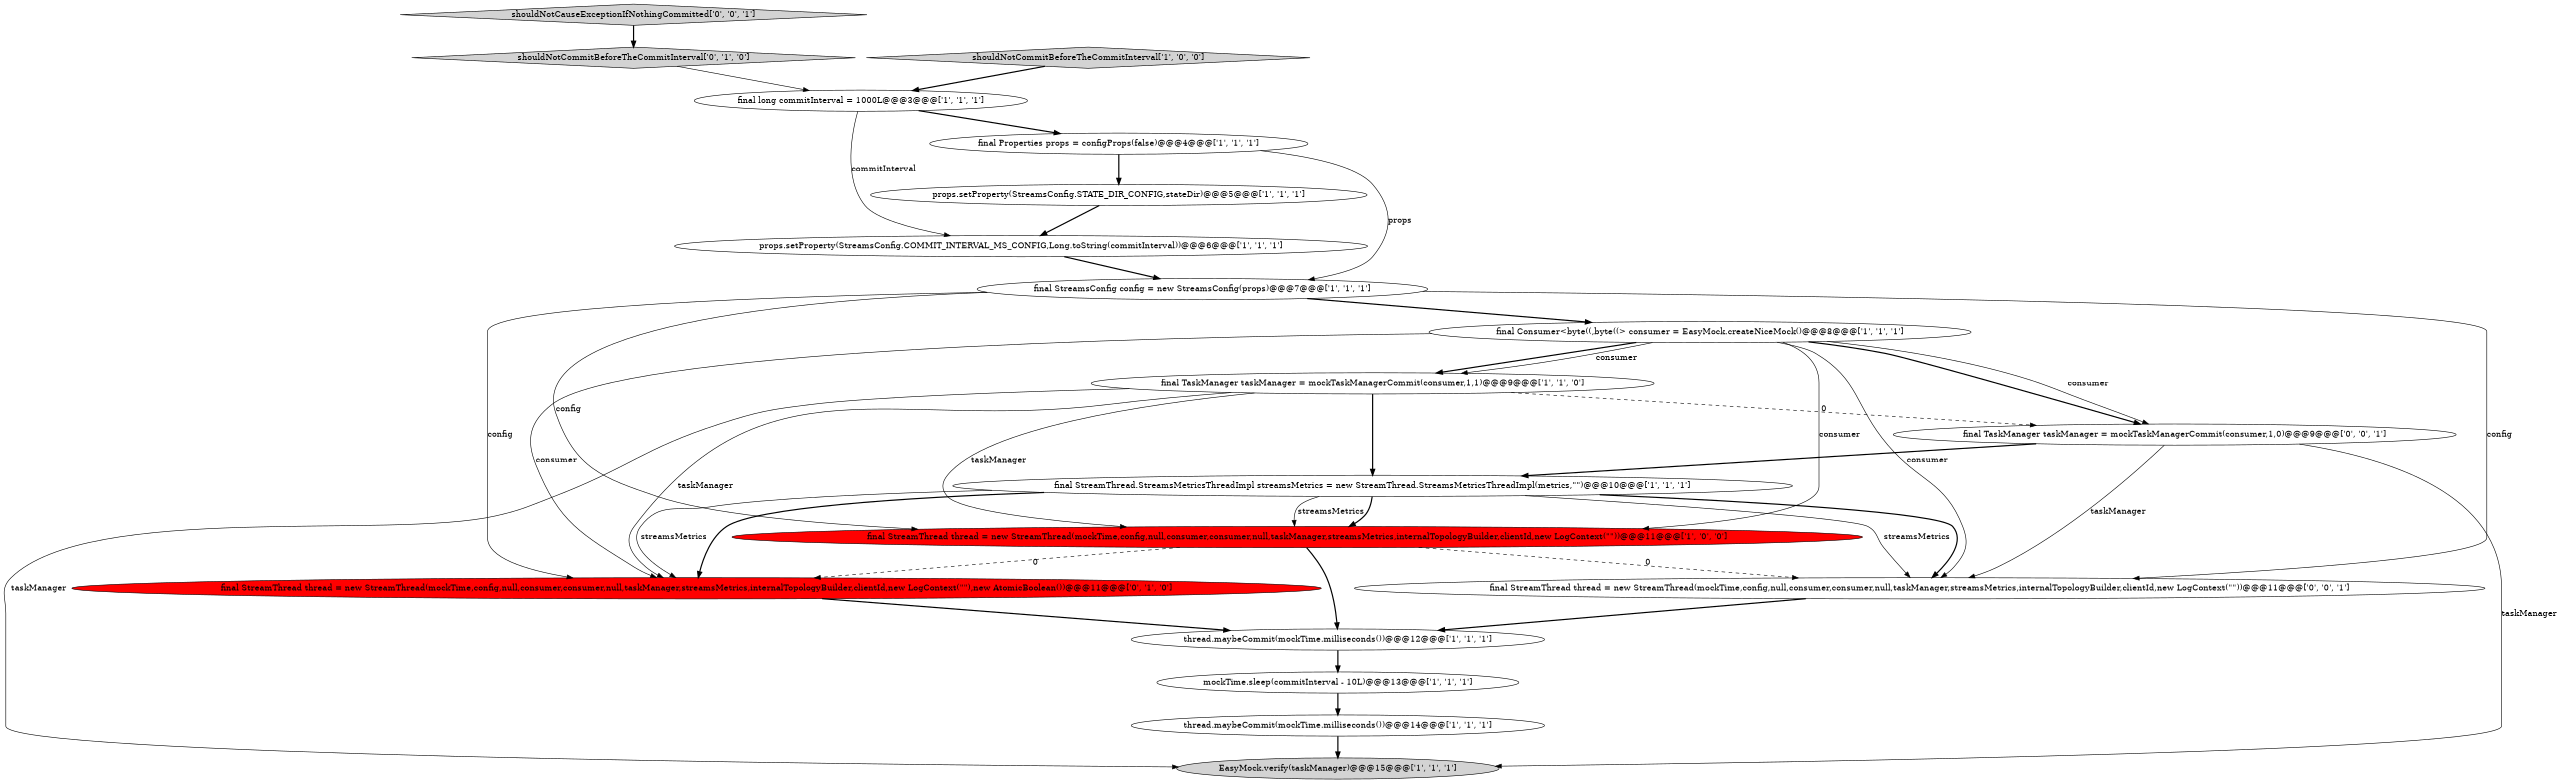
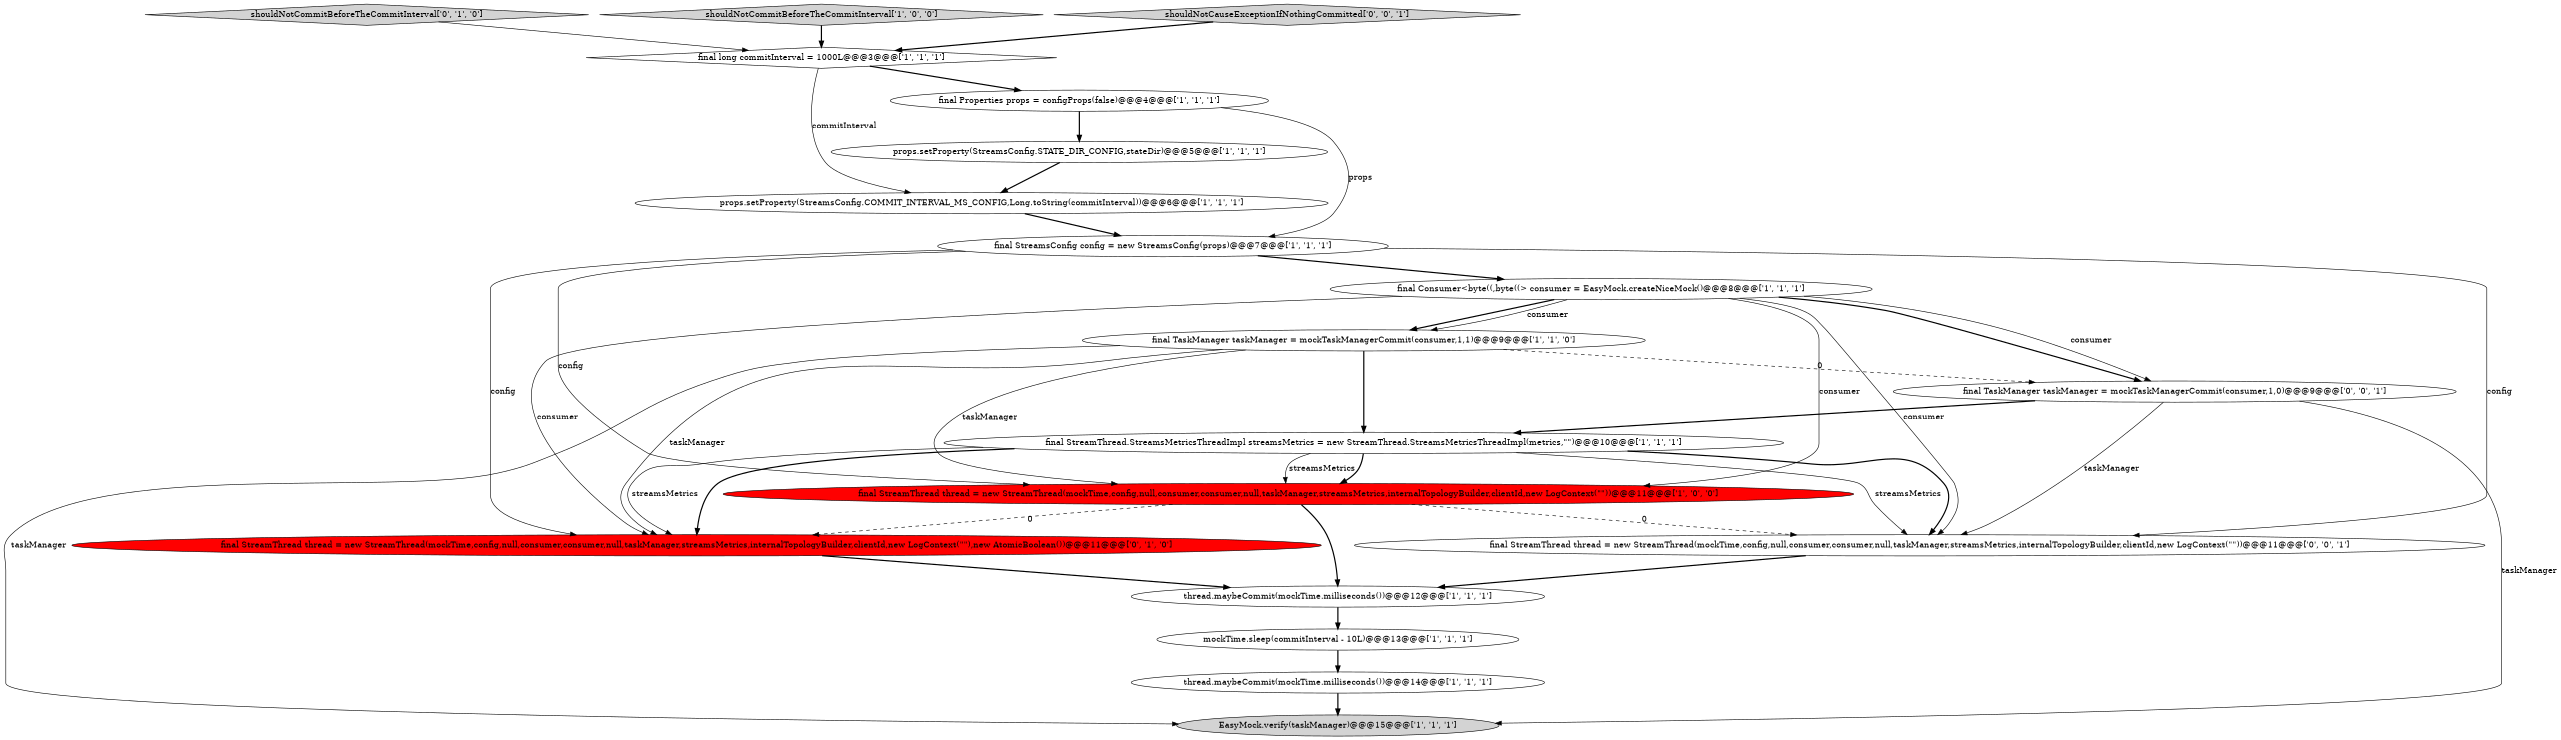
edge "shouldNotCauseExceptionIfNothingCommitted['0', '0', '1']" -> "shouldNotCommitBeforeTheCommitInterval['0', '1', '0']": now "shouldNotCauseExceptionIfNothingCommitted['0', '0', '1']" -> "final long commitInterval = 1000L@@@3@@@['1', '1', '1']"
node "final long commitInterval = 1000L@@@3@@@['1', '1', '1']": shape ellipse -> diamond
